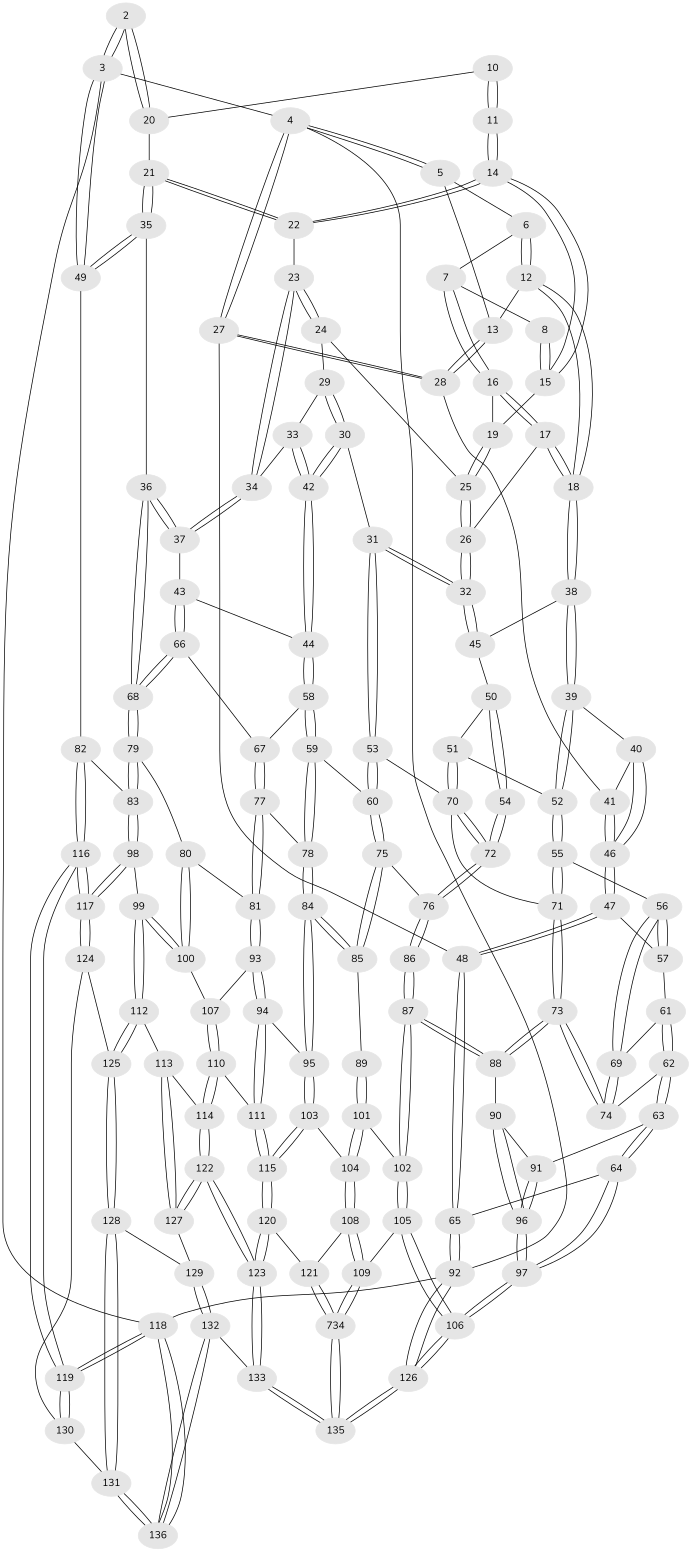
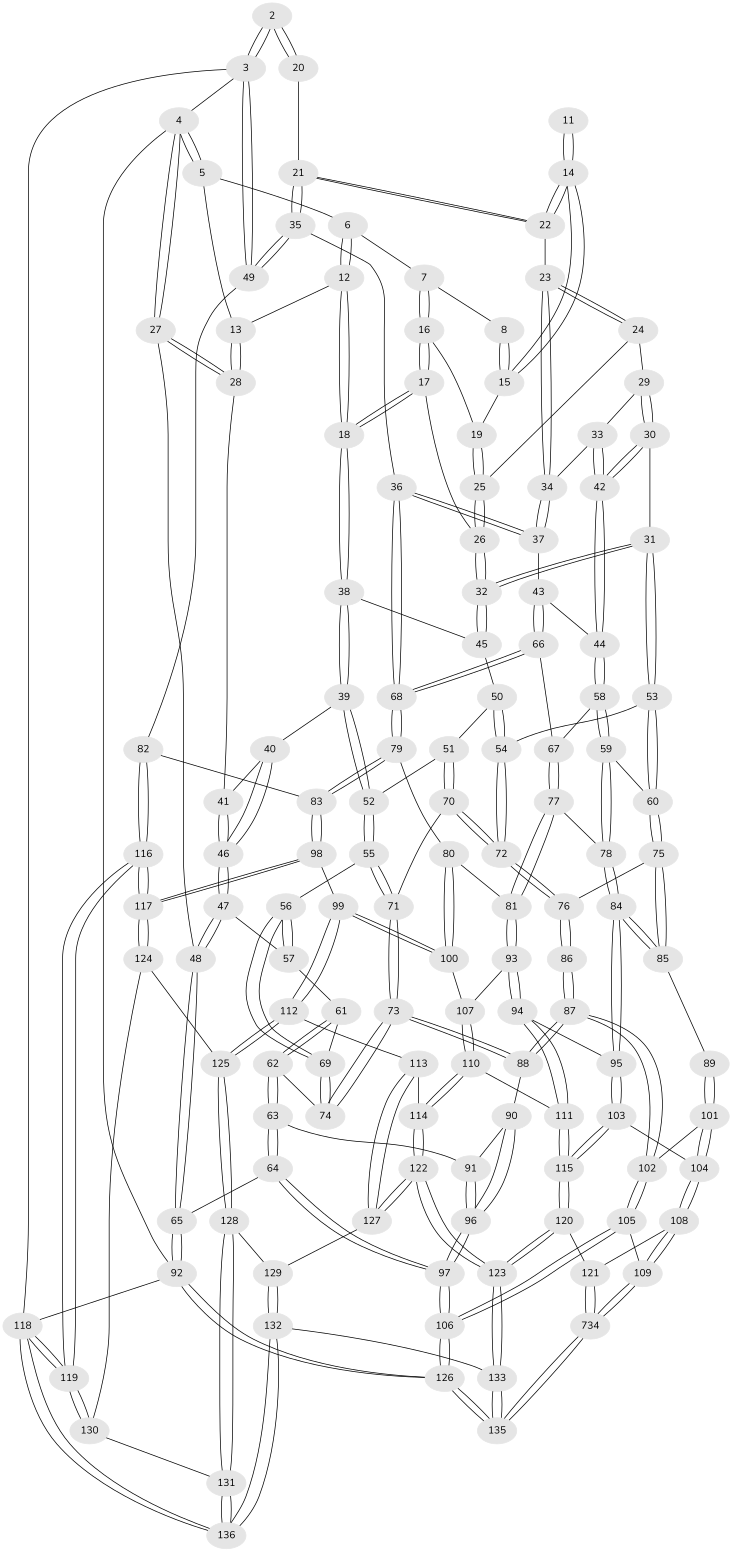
node "10": removed
edge "53" -- "70": now "53" -- "54"
